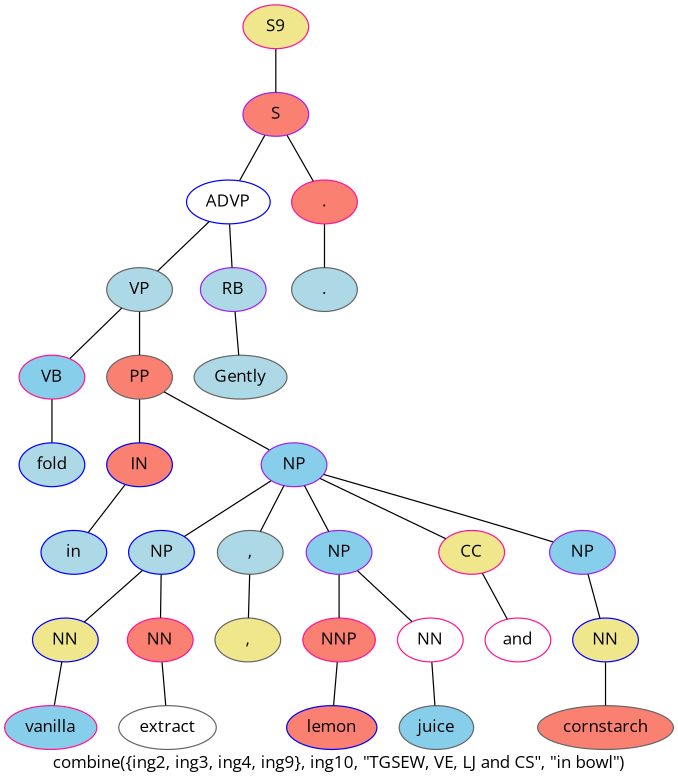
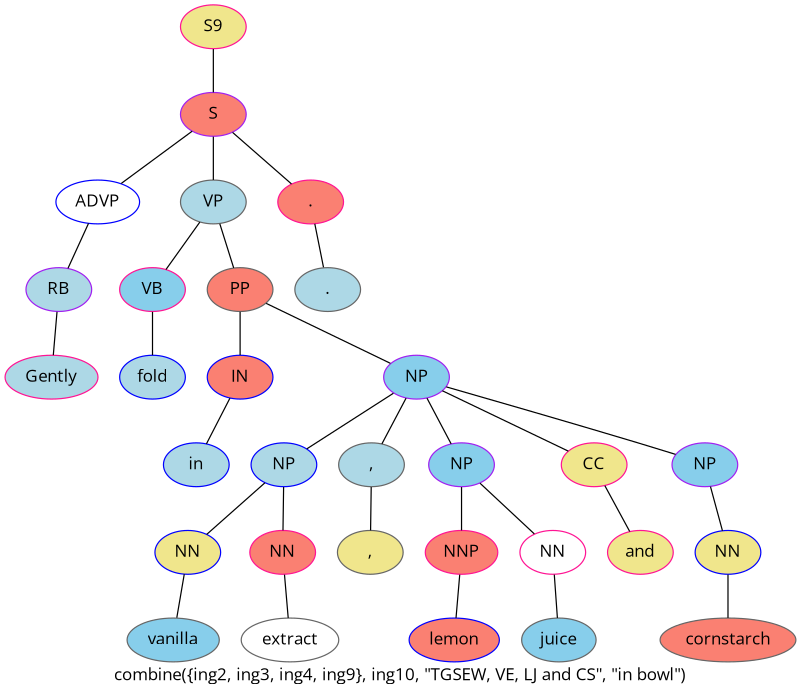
edge "ADVP" -- "VP": now "S" -- "VP"
node "Gently": color gray40 -> deeppink
node "and": fillcolor white -> khaki
node "vanilla": color deeppink -> gray40
